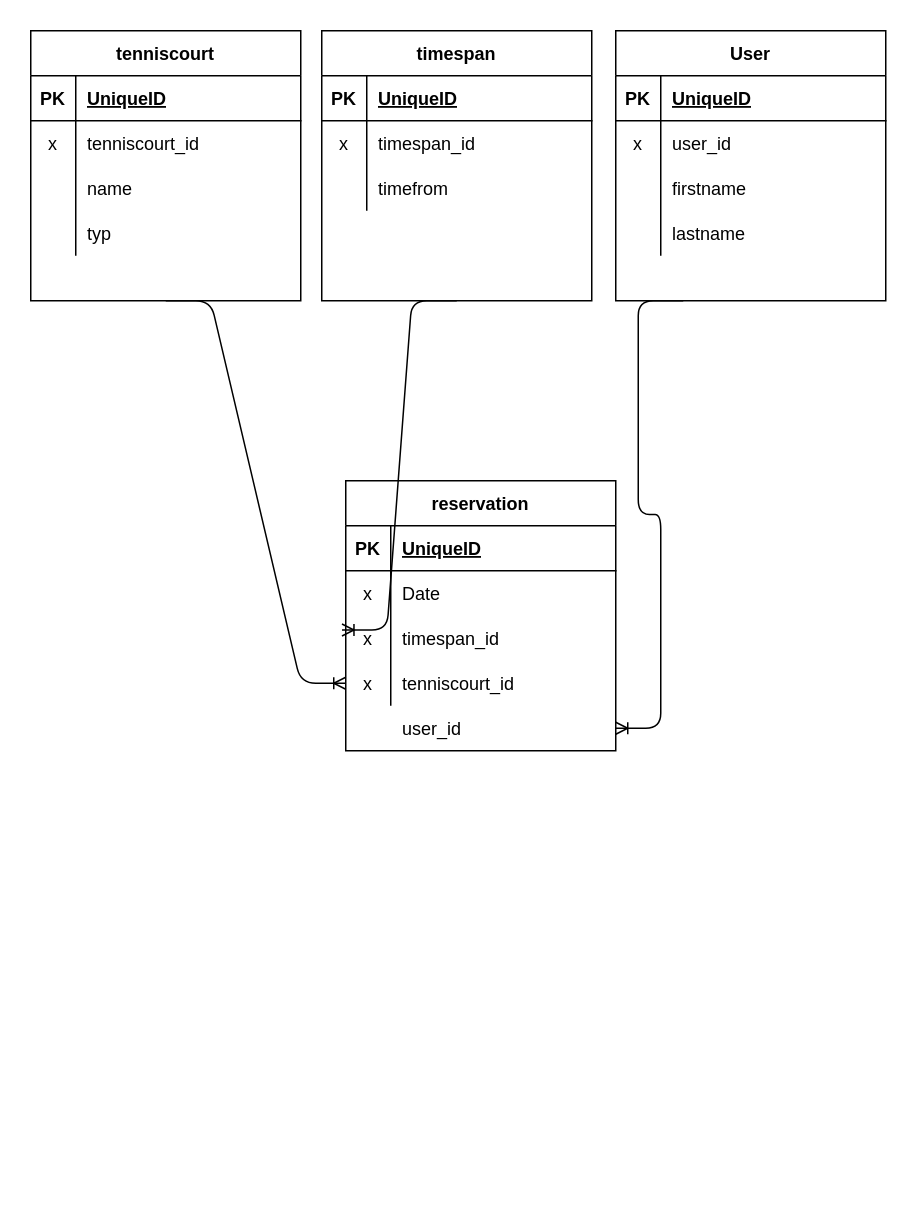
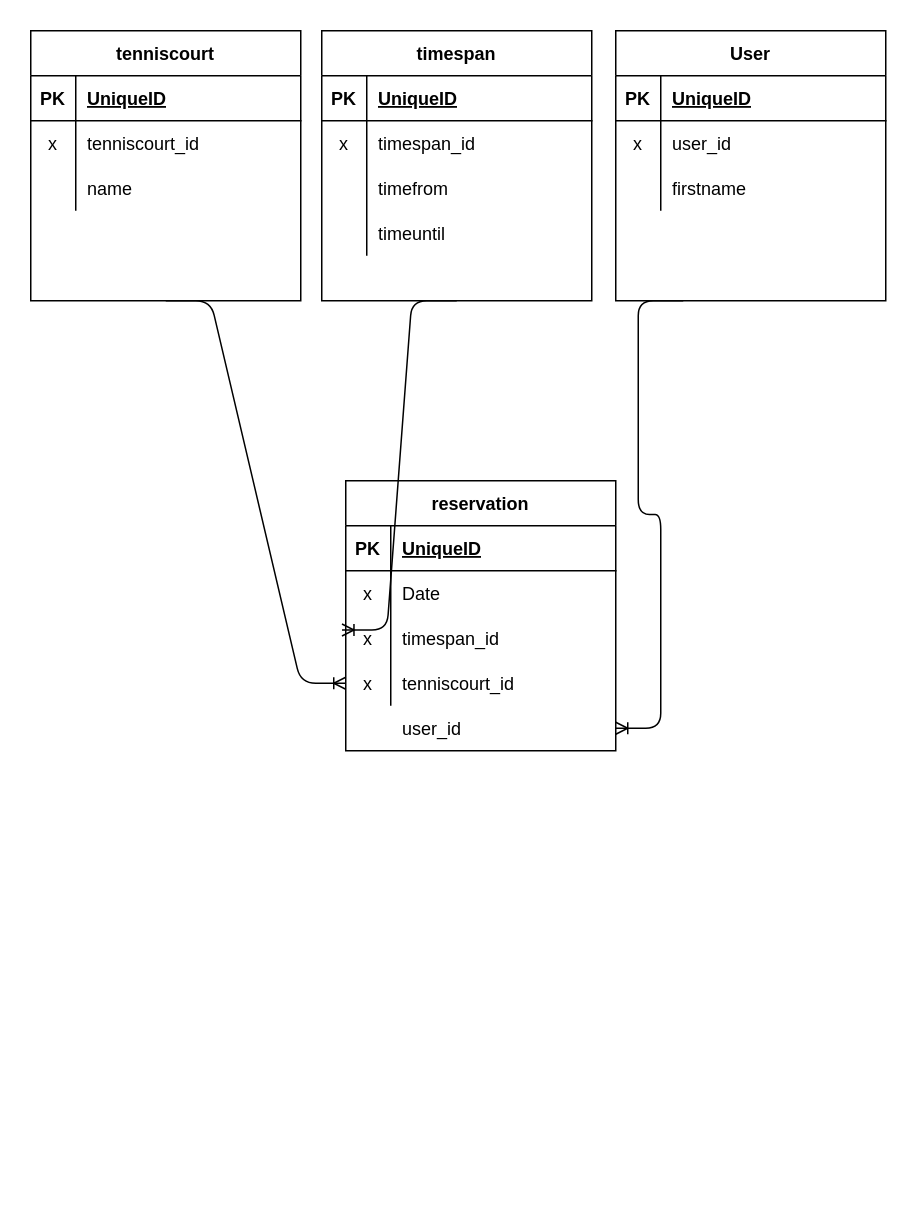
node "typ": removed
node "timeuntil": added
node "lastname": removed
